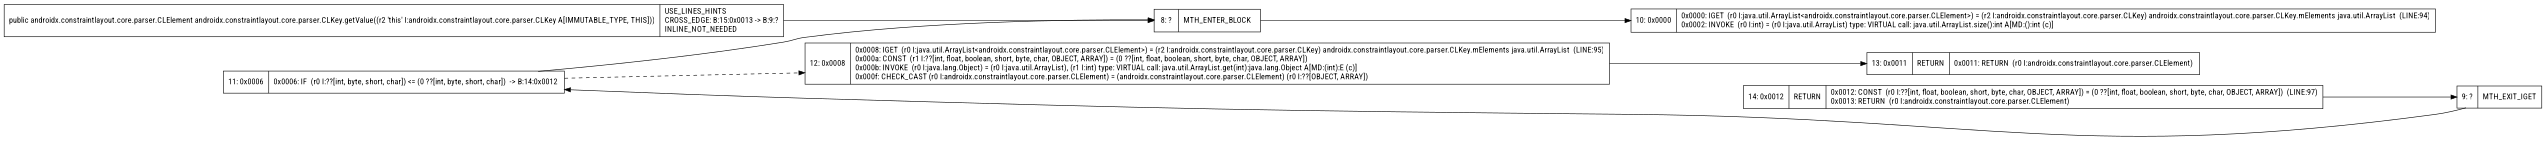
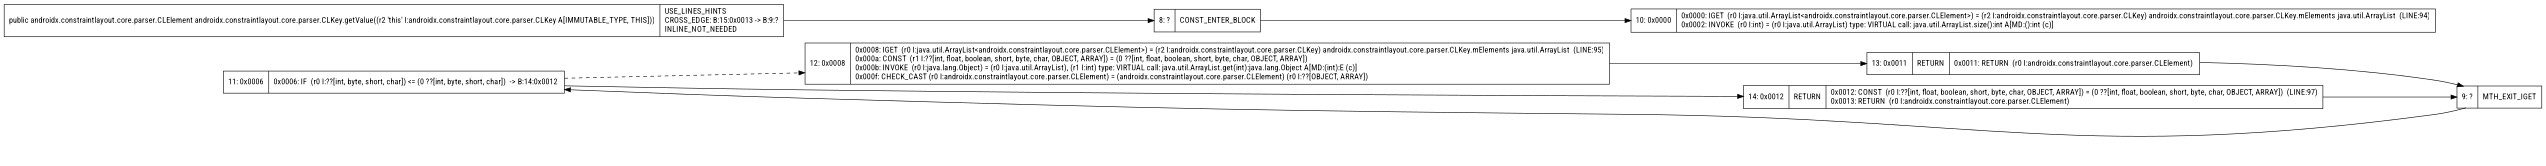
node "8: ?": text "MTH_ENTER_BLOCK" -> "CONST_ENTER_BLOCK"
edge "11: 0x0006" -> "8: ?": now "11: 0x0006" -> "14: 0x0012"
edge "13: 0x0011" -> "9: ?": added
